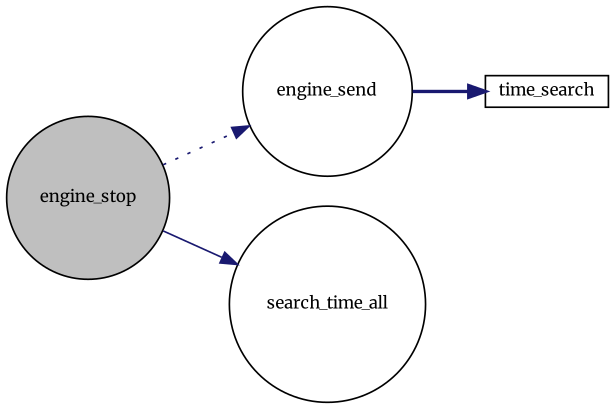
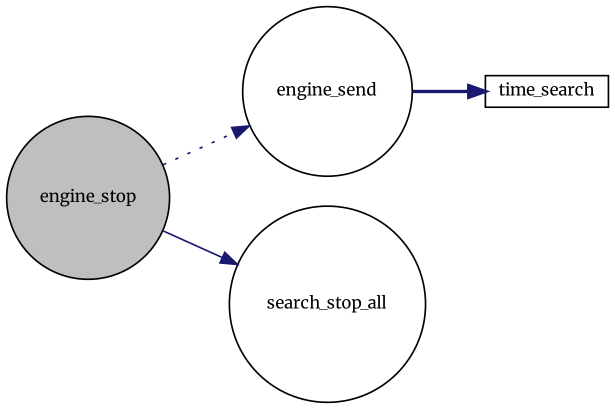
node "search_time_all": label "search_time_all" -> "search_stop_all"
